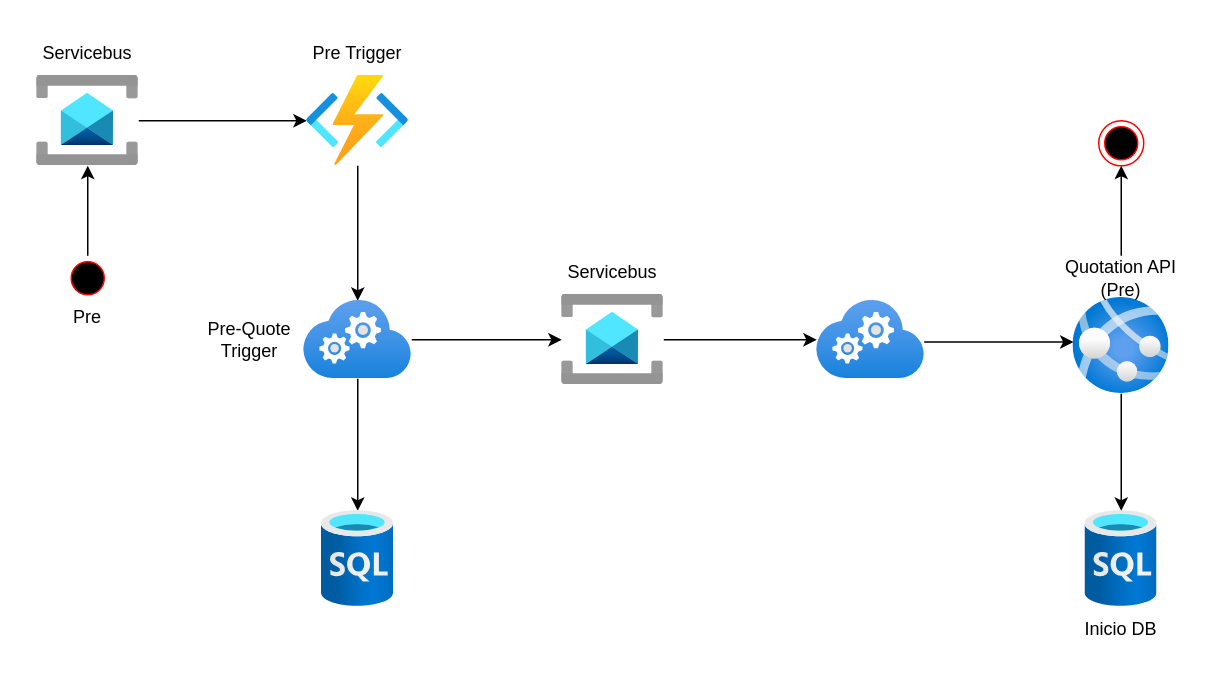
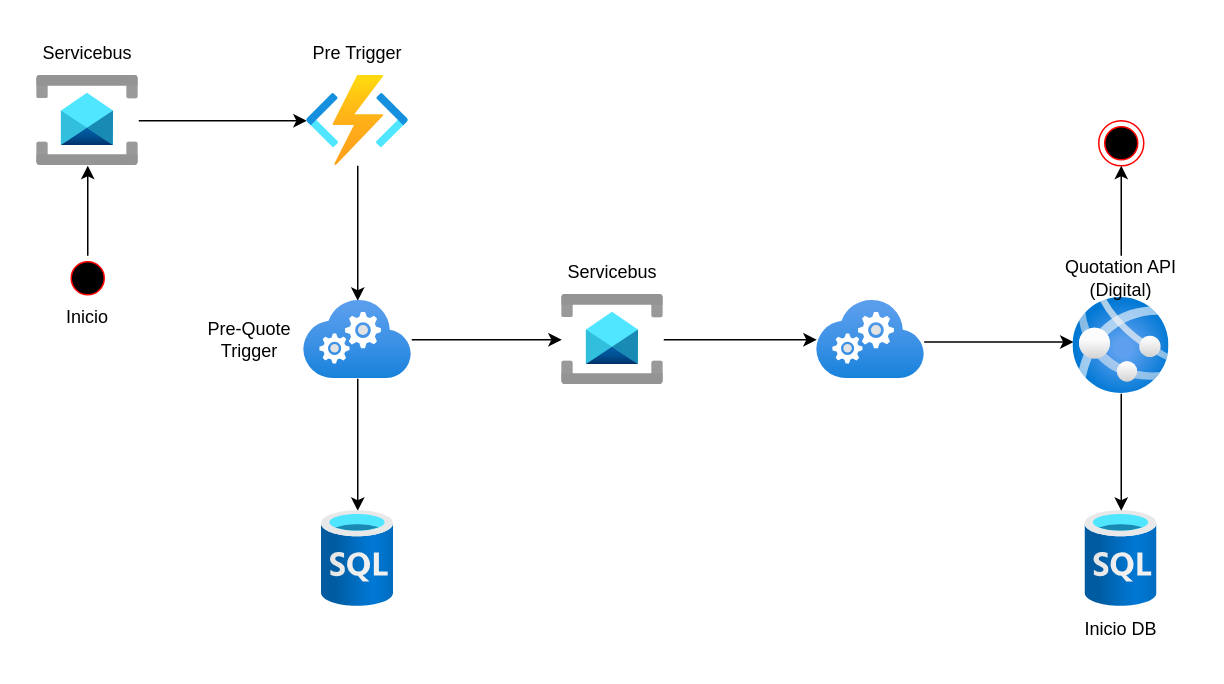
node "Quotation API (Pre)": label "Quotation API (Pre)" -> "Quotation API (Digital)"
node "Pre": label "Pre" -> "Inicio"
